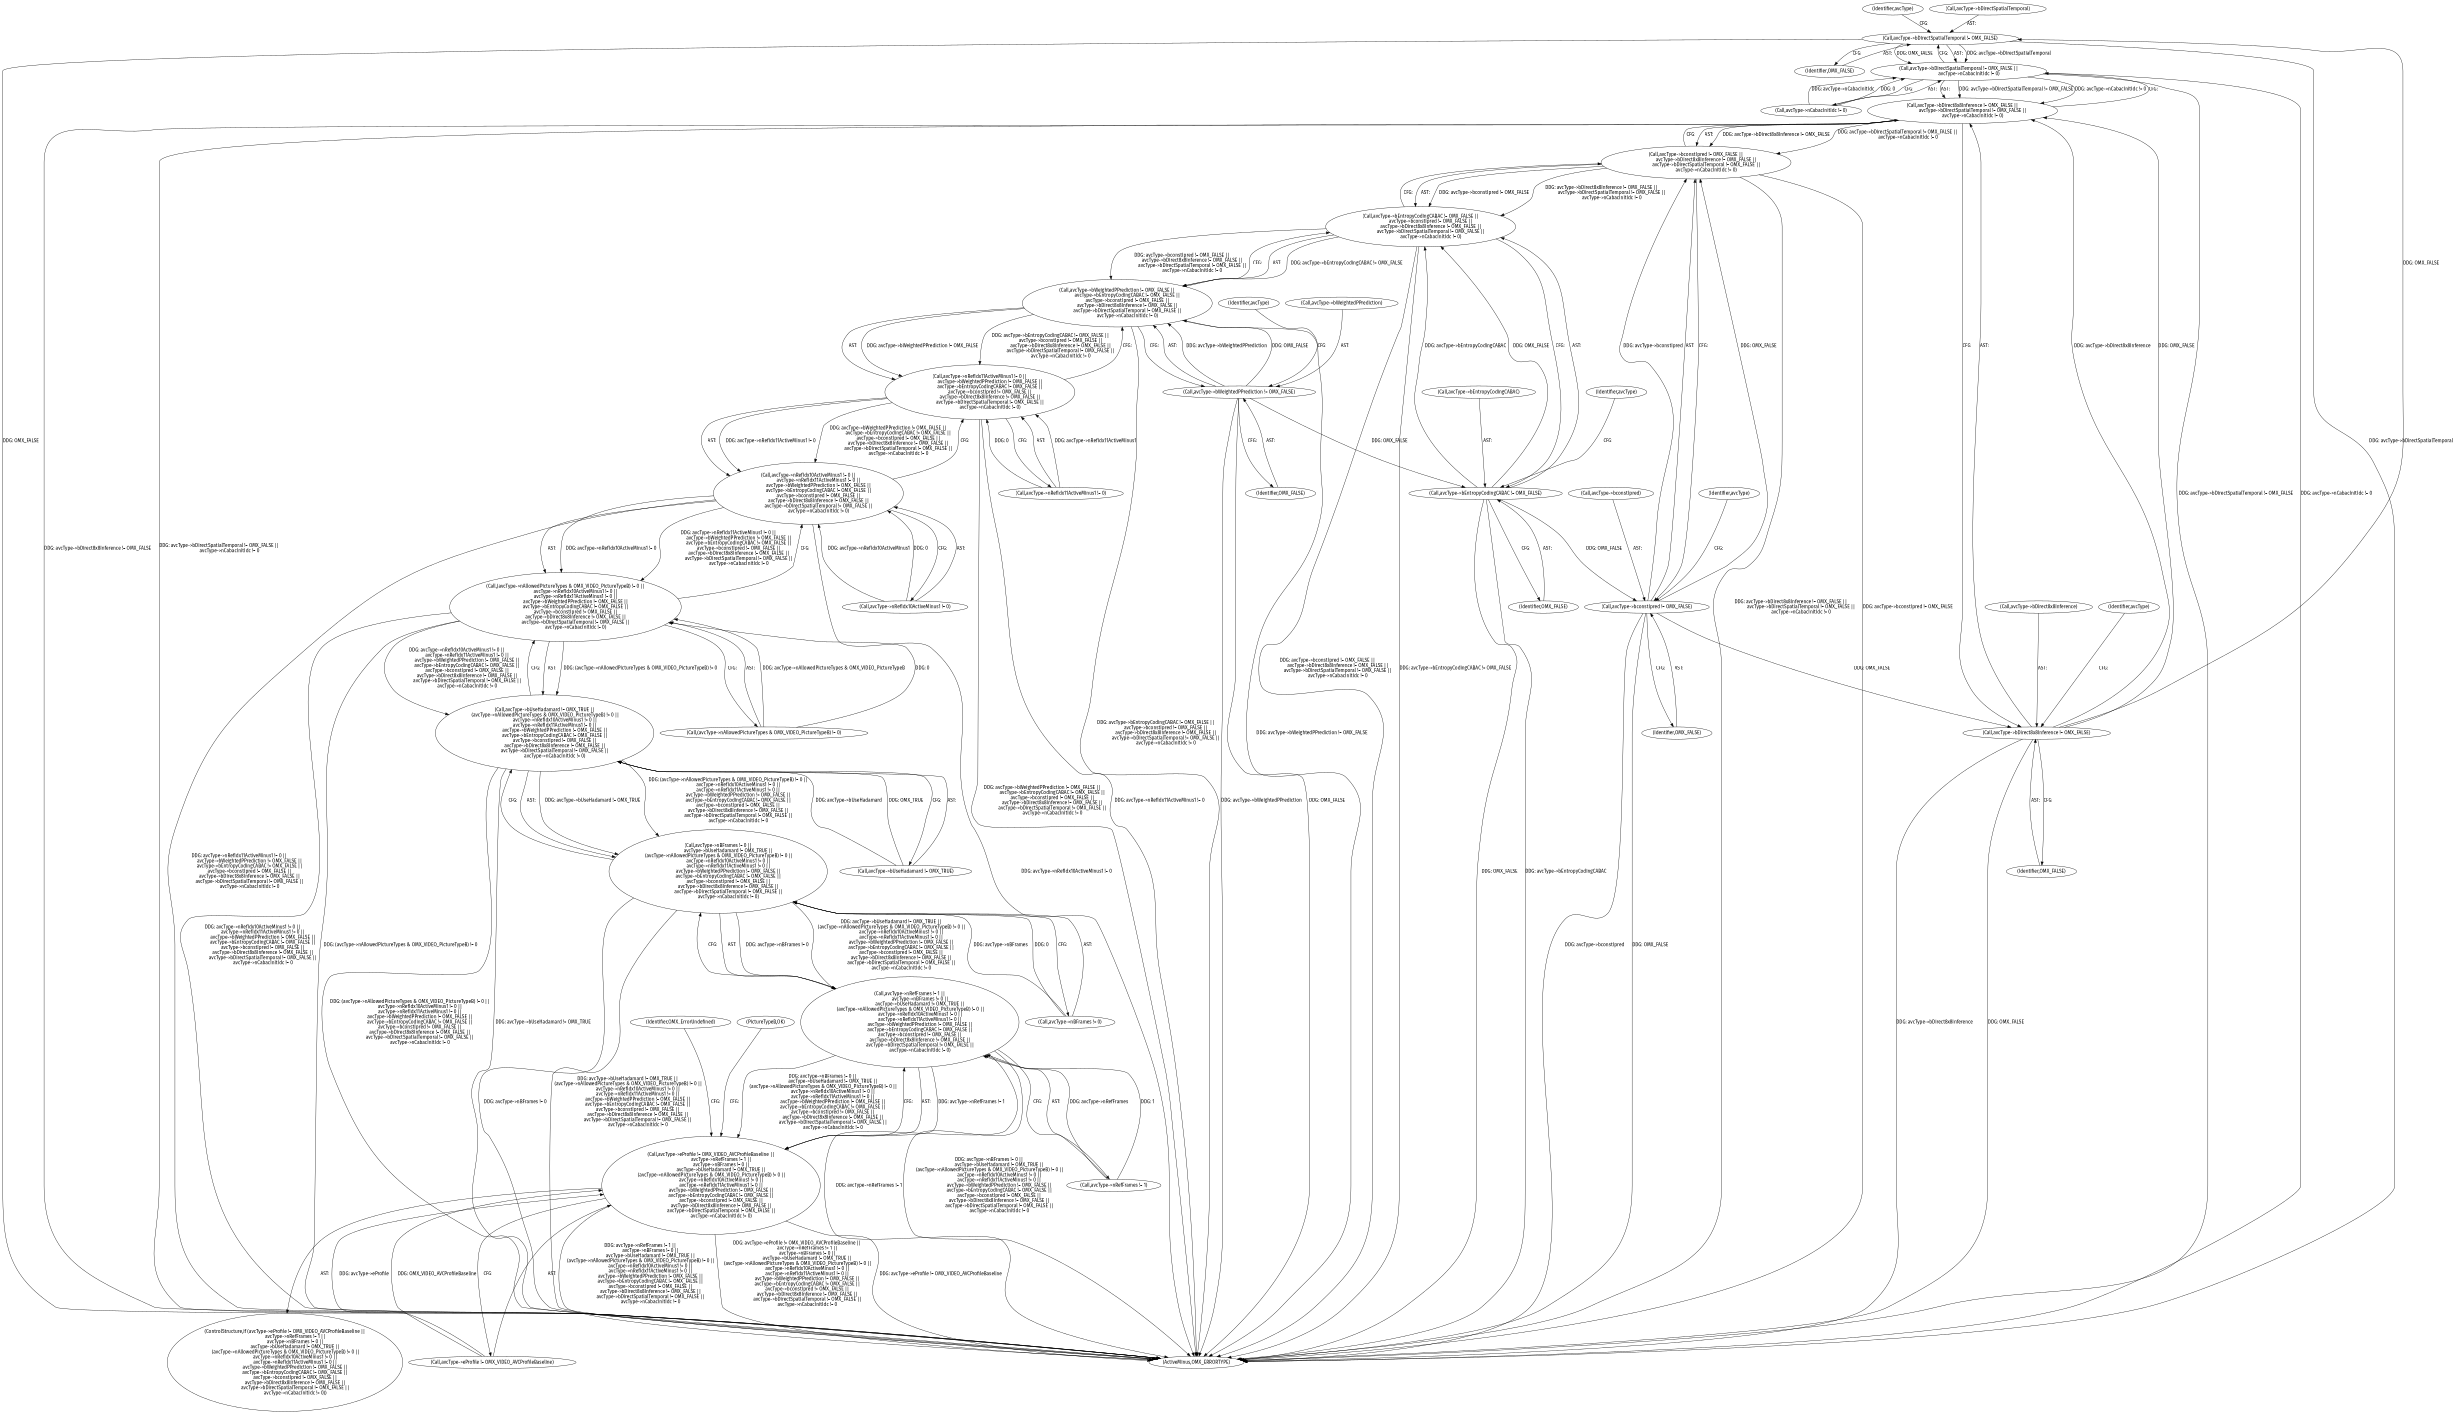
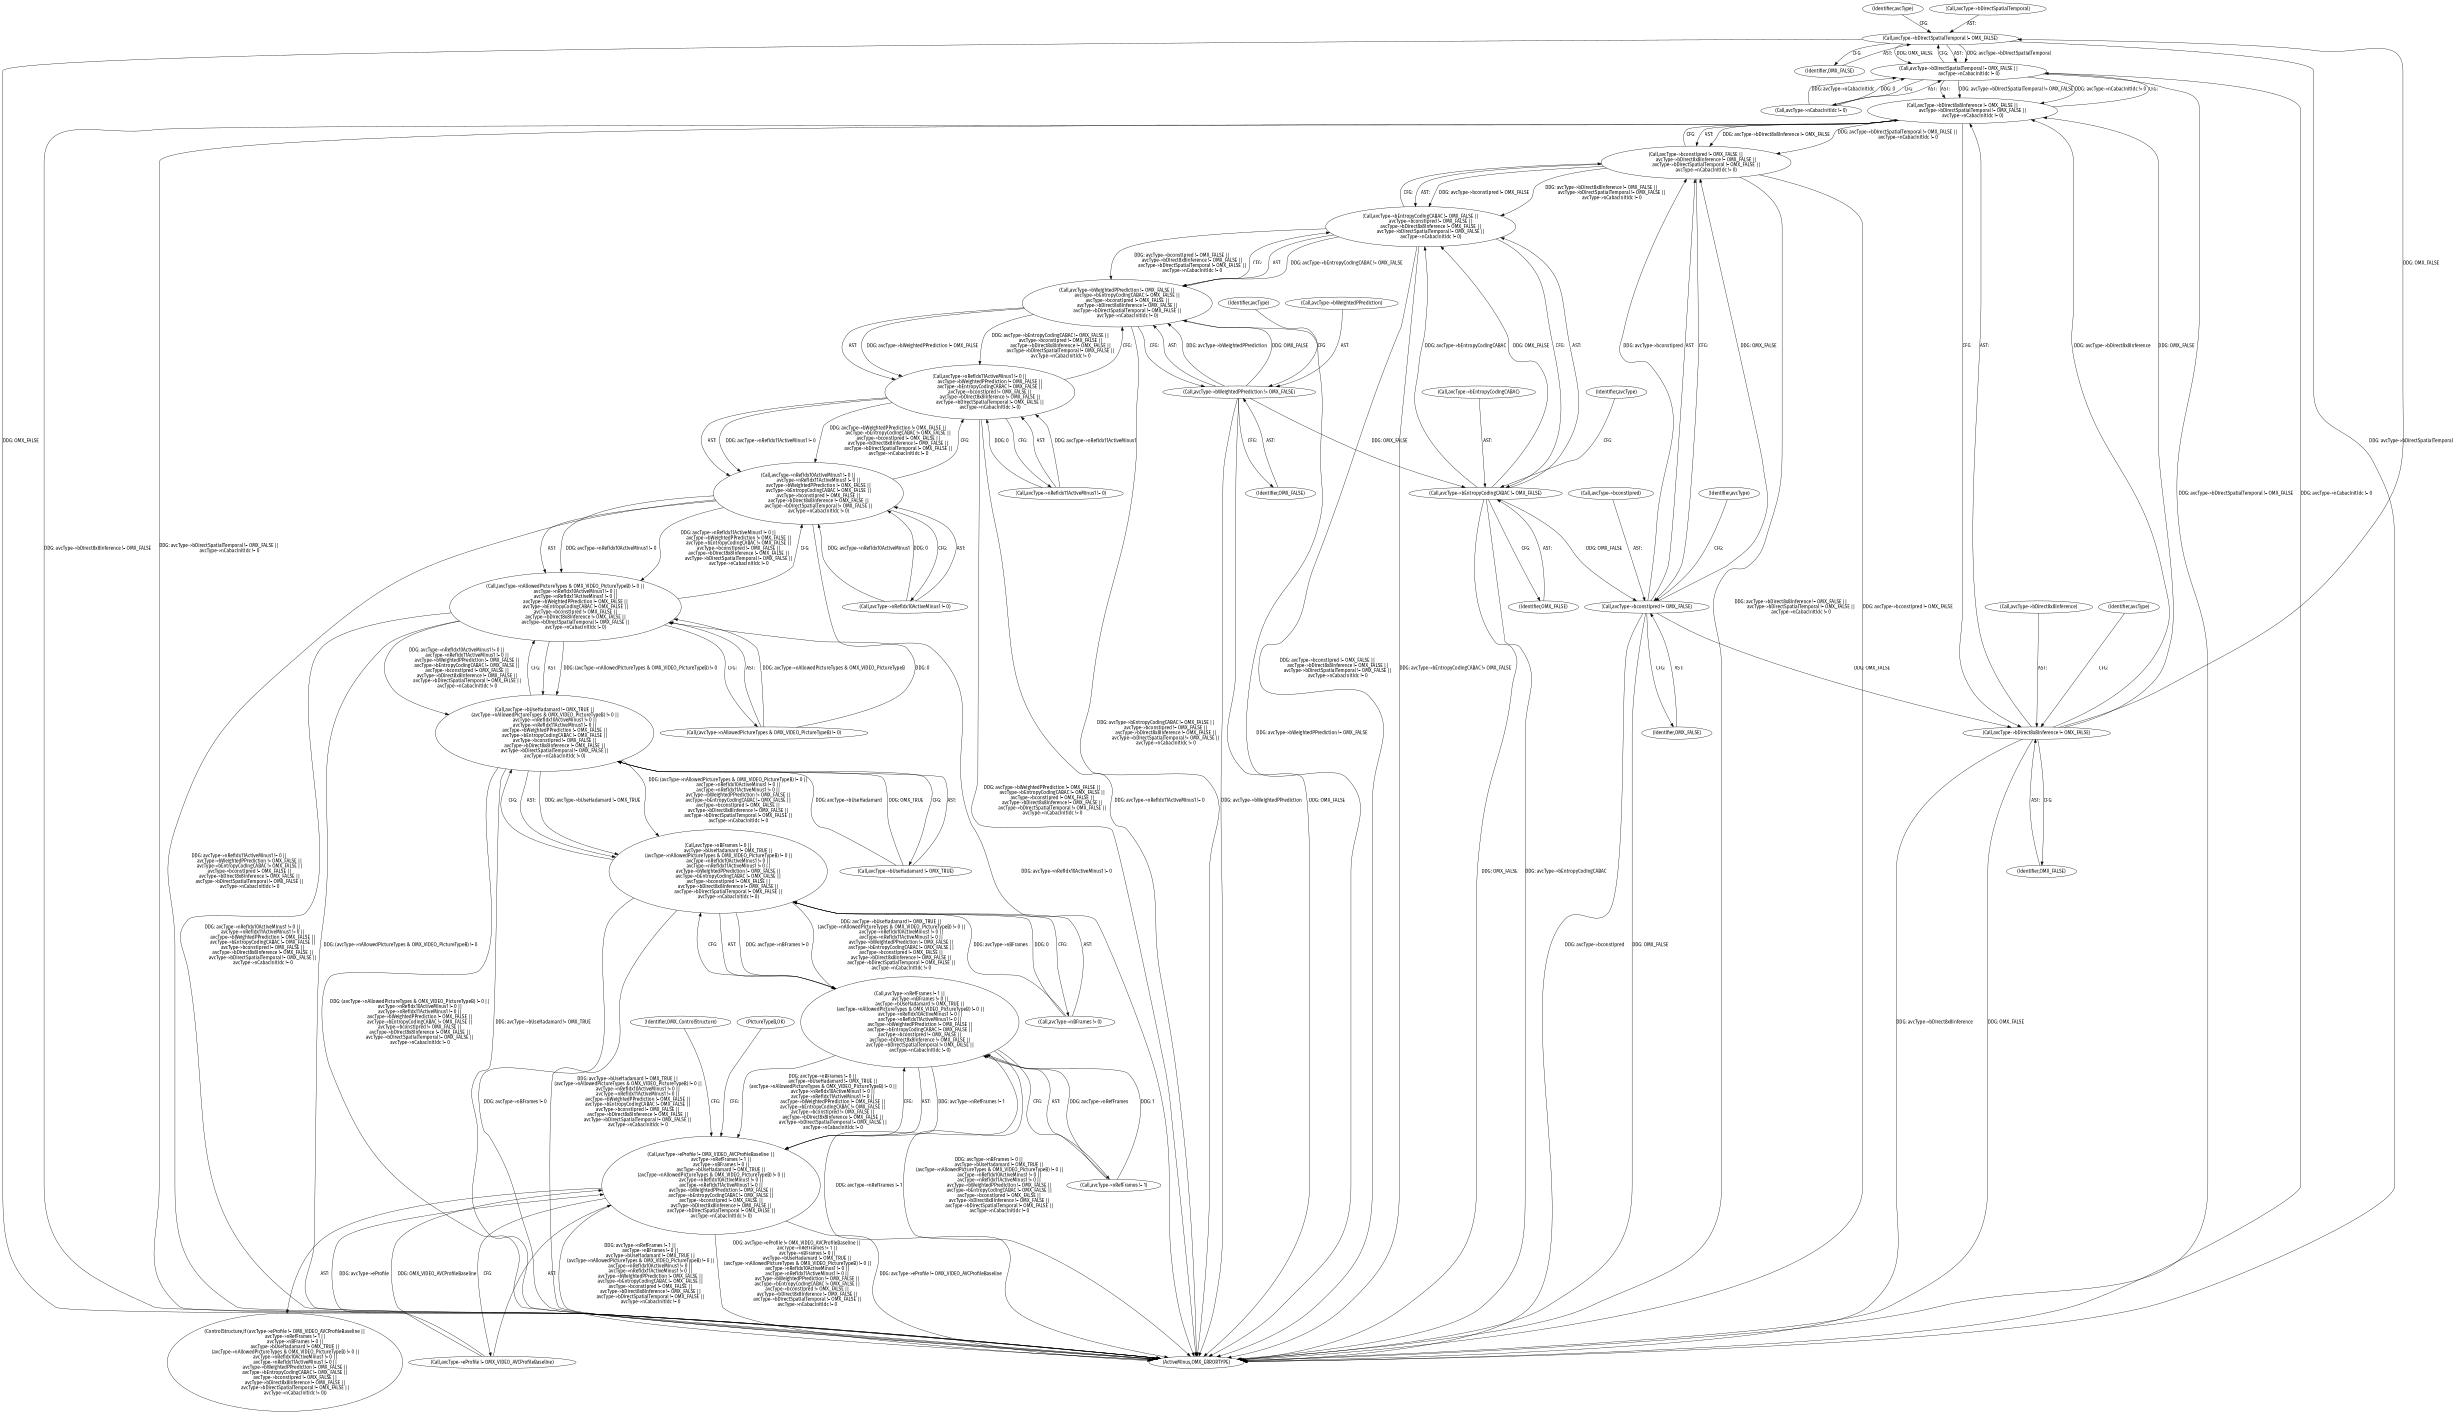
node "(Identifier,OMX_ErrorUndefined)": label "(Identifier,OMX_ErrorUndefined)" -> "(Identifier,OMX_ControlStructure)"
